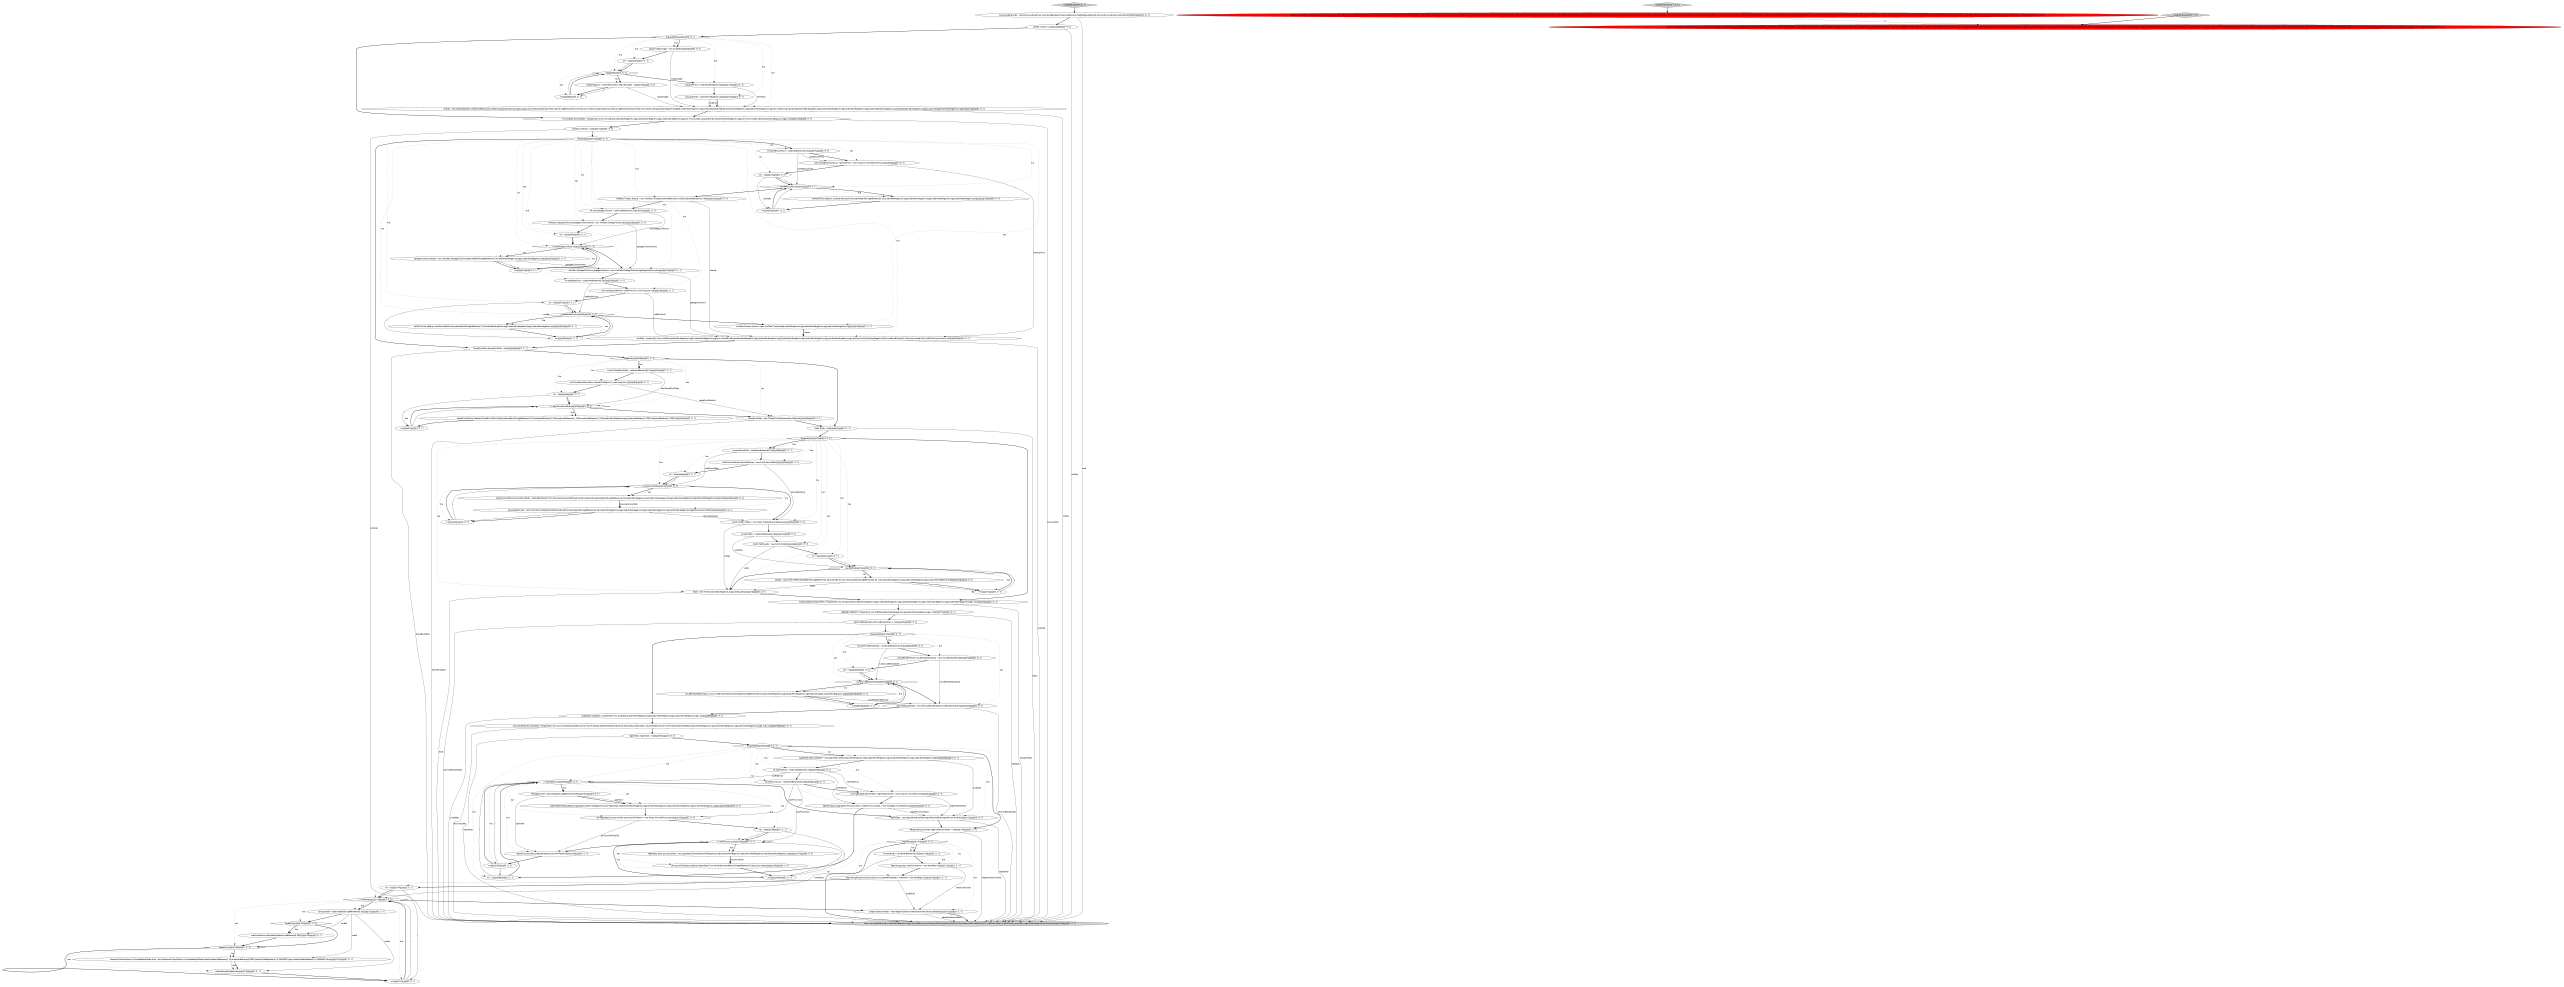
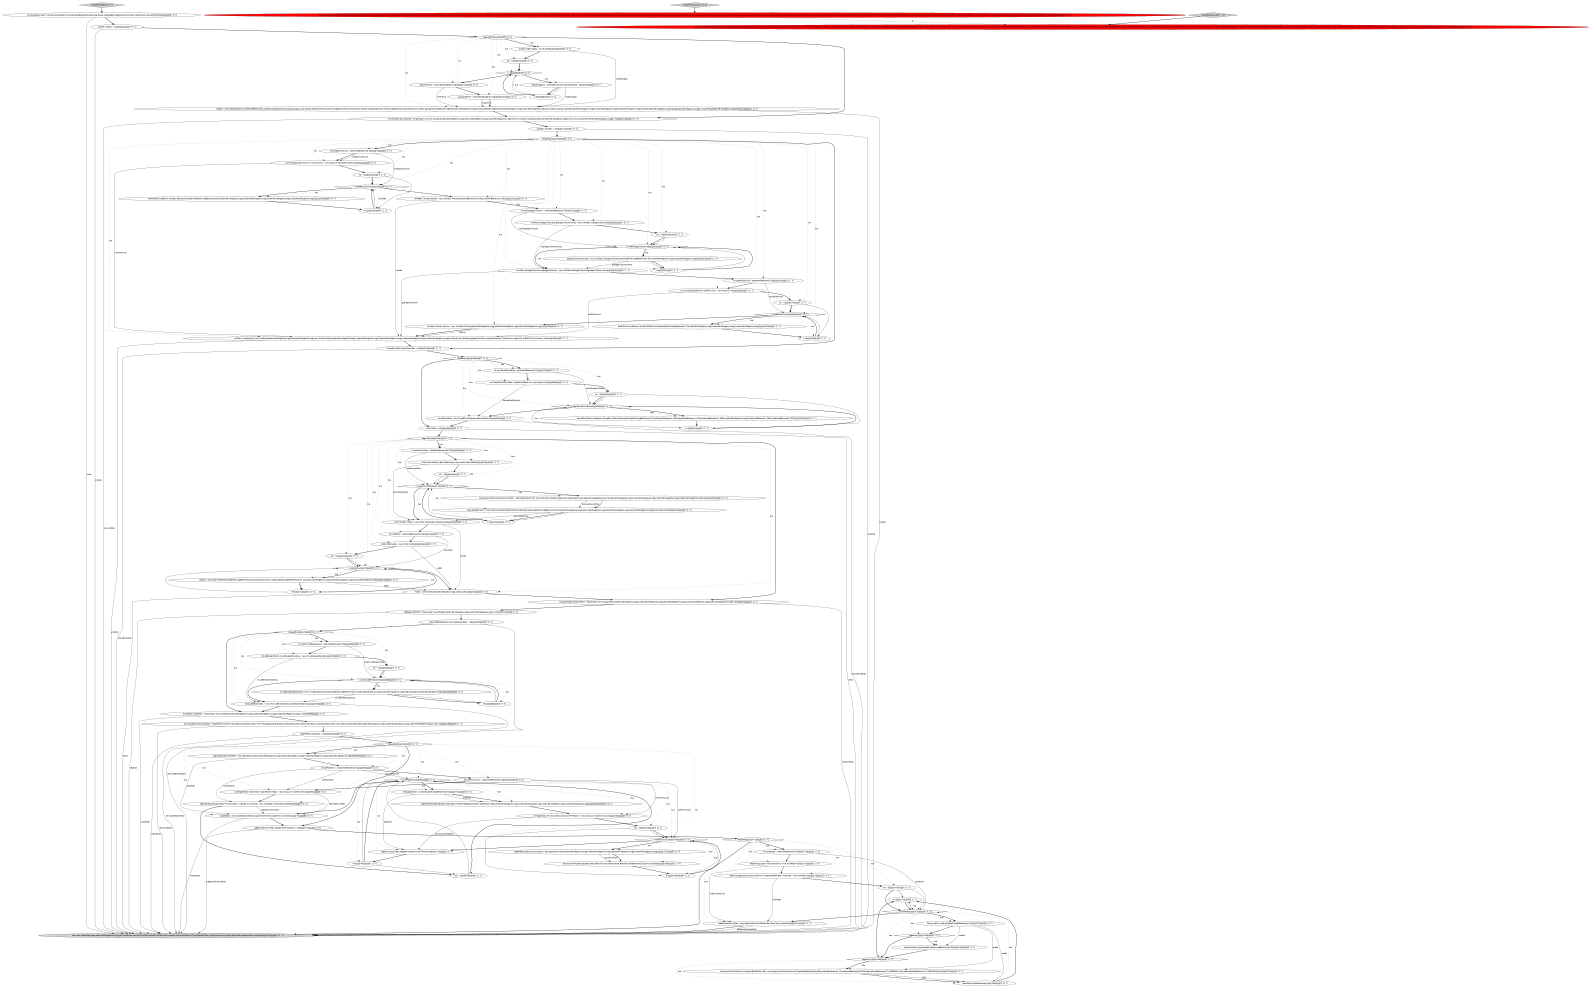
edge "frequently()@@@57@@@['0', '0', '1']" -> "i++@@@71@@@['0', '0', '1']": now "frequently()@@@57@@@['0', '0', '1']" -> "int numPaths = randomIntBetween(0,10)@@@67@@@['0', '0', '1']"
edge "frequently()@@@115@@@['0', '0', '1']" -> "i < numNodes@@@120@@@['0', '0', '1']": now "nodeStats.put(nodeId,stats)@@@128@@@['0', '0', '1']" -> "i < numNodes@@@120@@@['0', '0', '1']"
